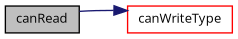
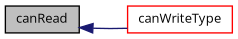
edge "canRead" -> "canWriteType": reversed
